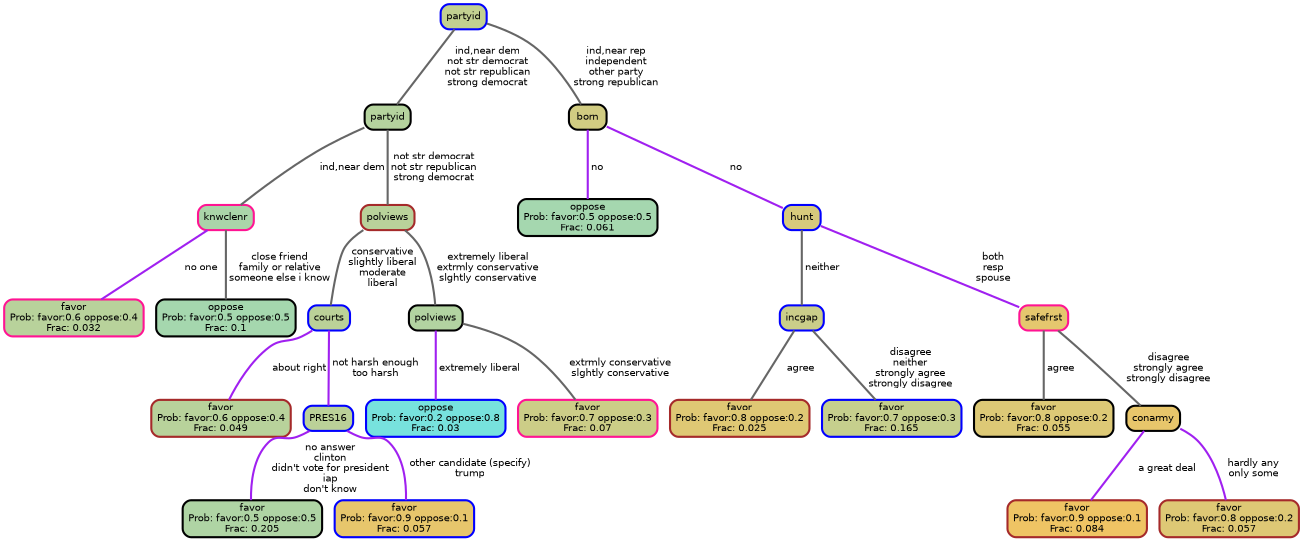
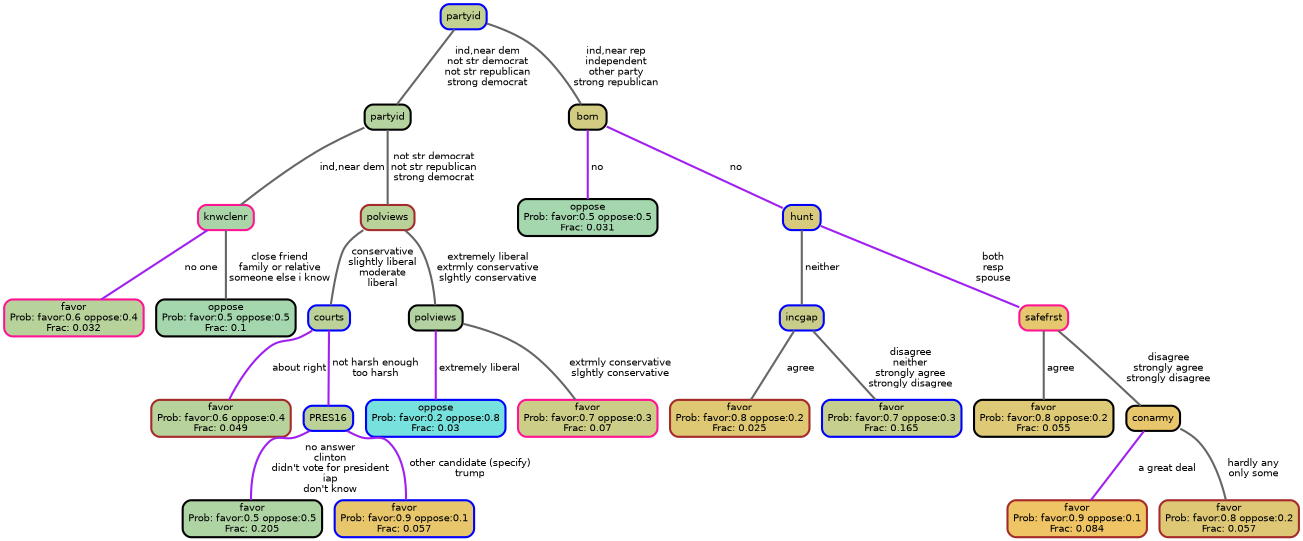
node "oppose Prob: favor:0.5 oppose:0.5 Frac: 0.061": label "oppose Prob: favor:0.5 oppose:0.5 Frac: 0.061" -> "oppose Prob: favor:0.5 oppose:0.5 Frac: 0.031"
edge "conarmy" -- "favor Prob: favor:0.8 oppose:0.2 Frac: 0.057": color purple -> gray40
